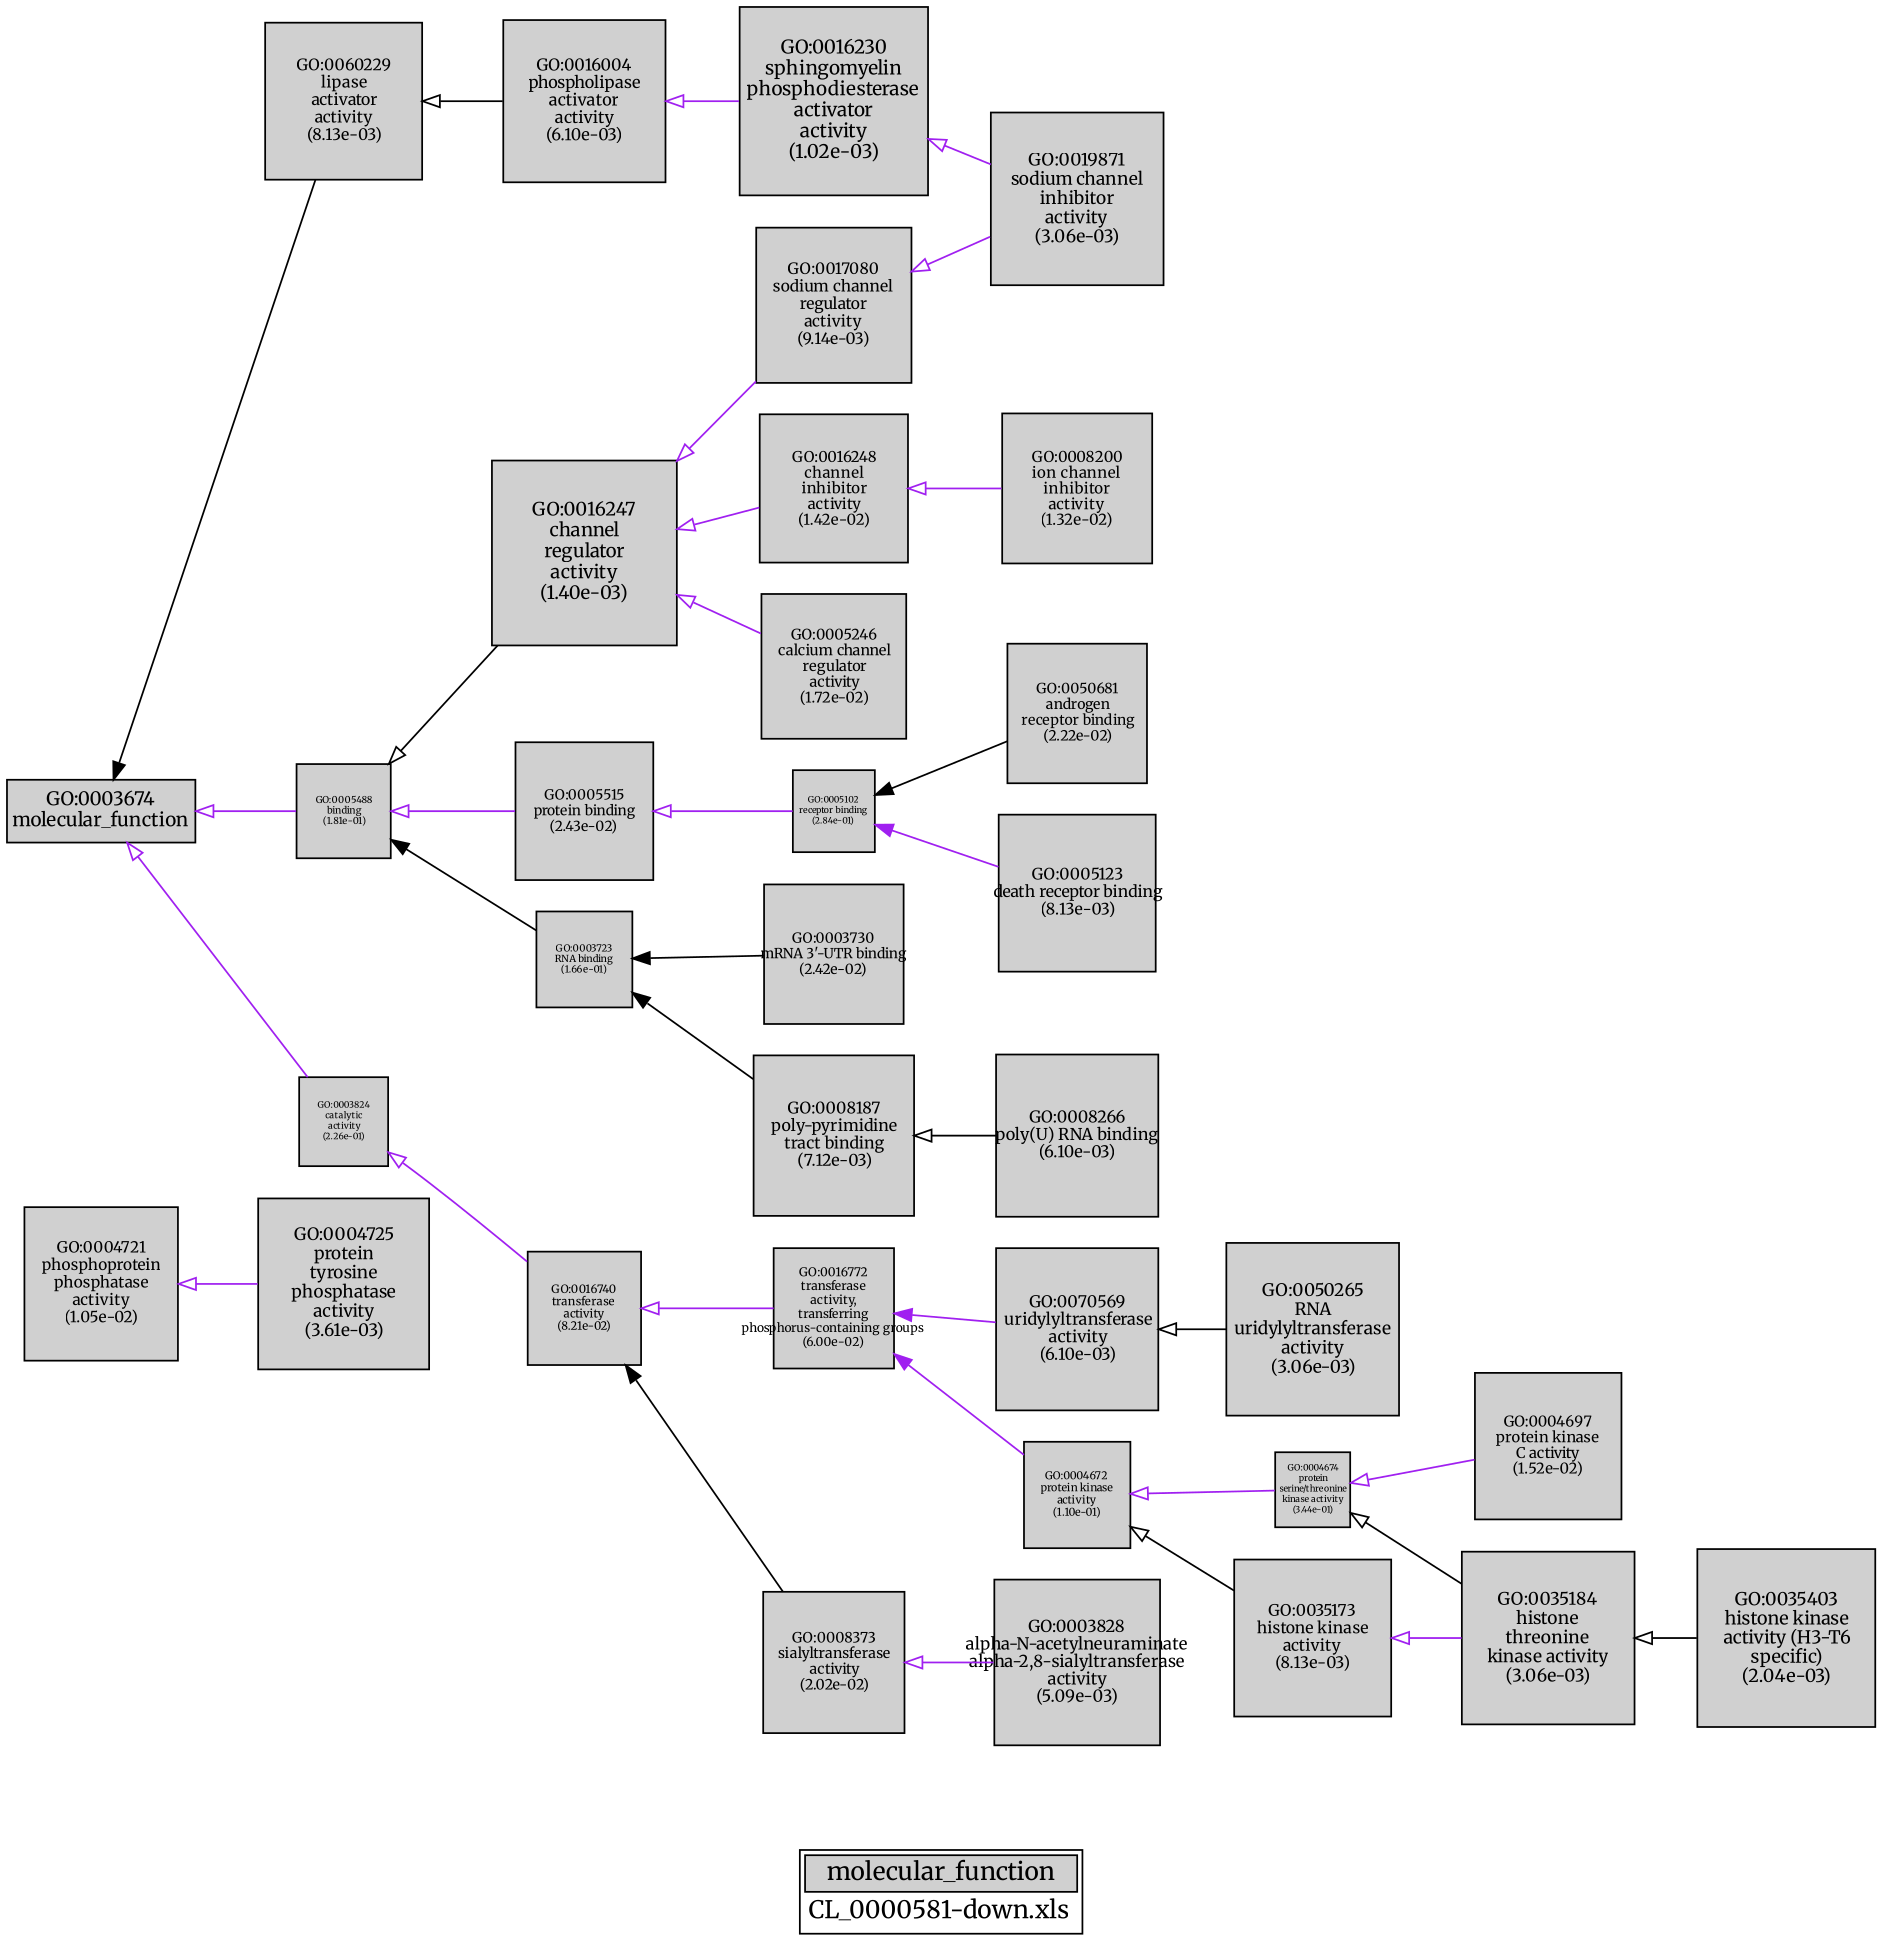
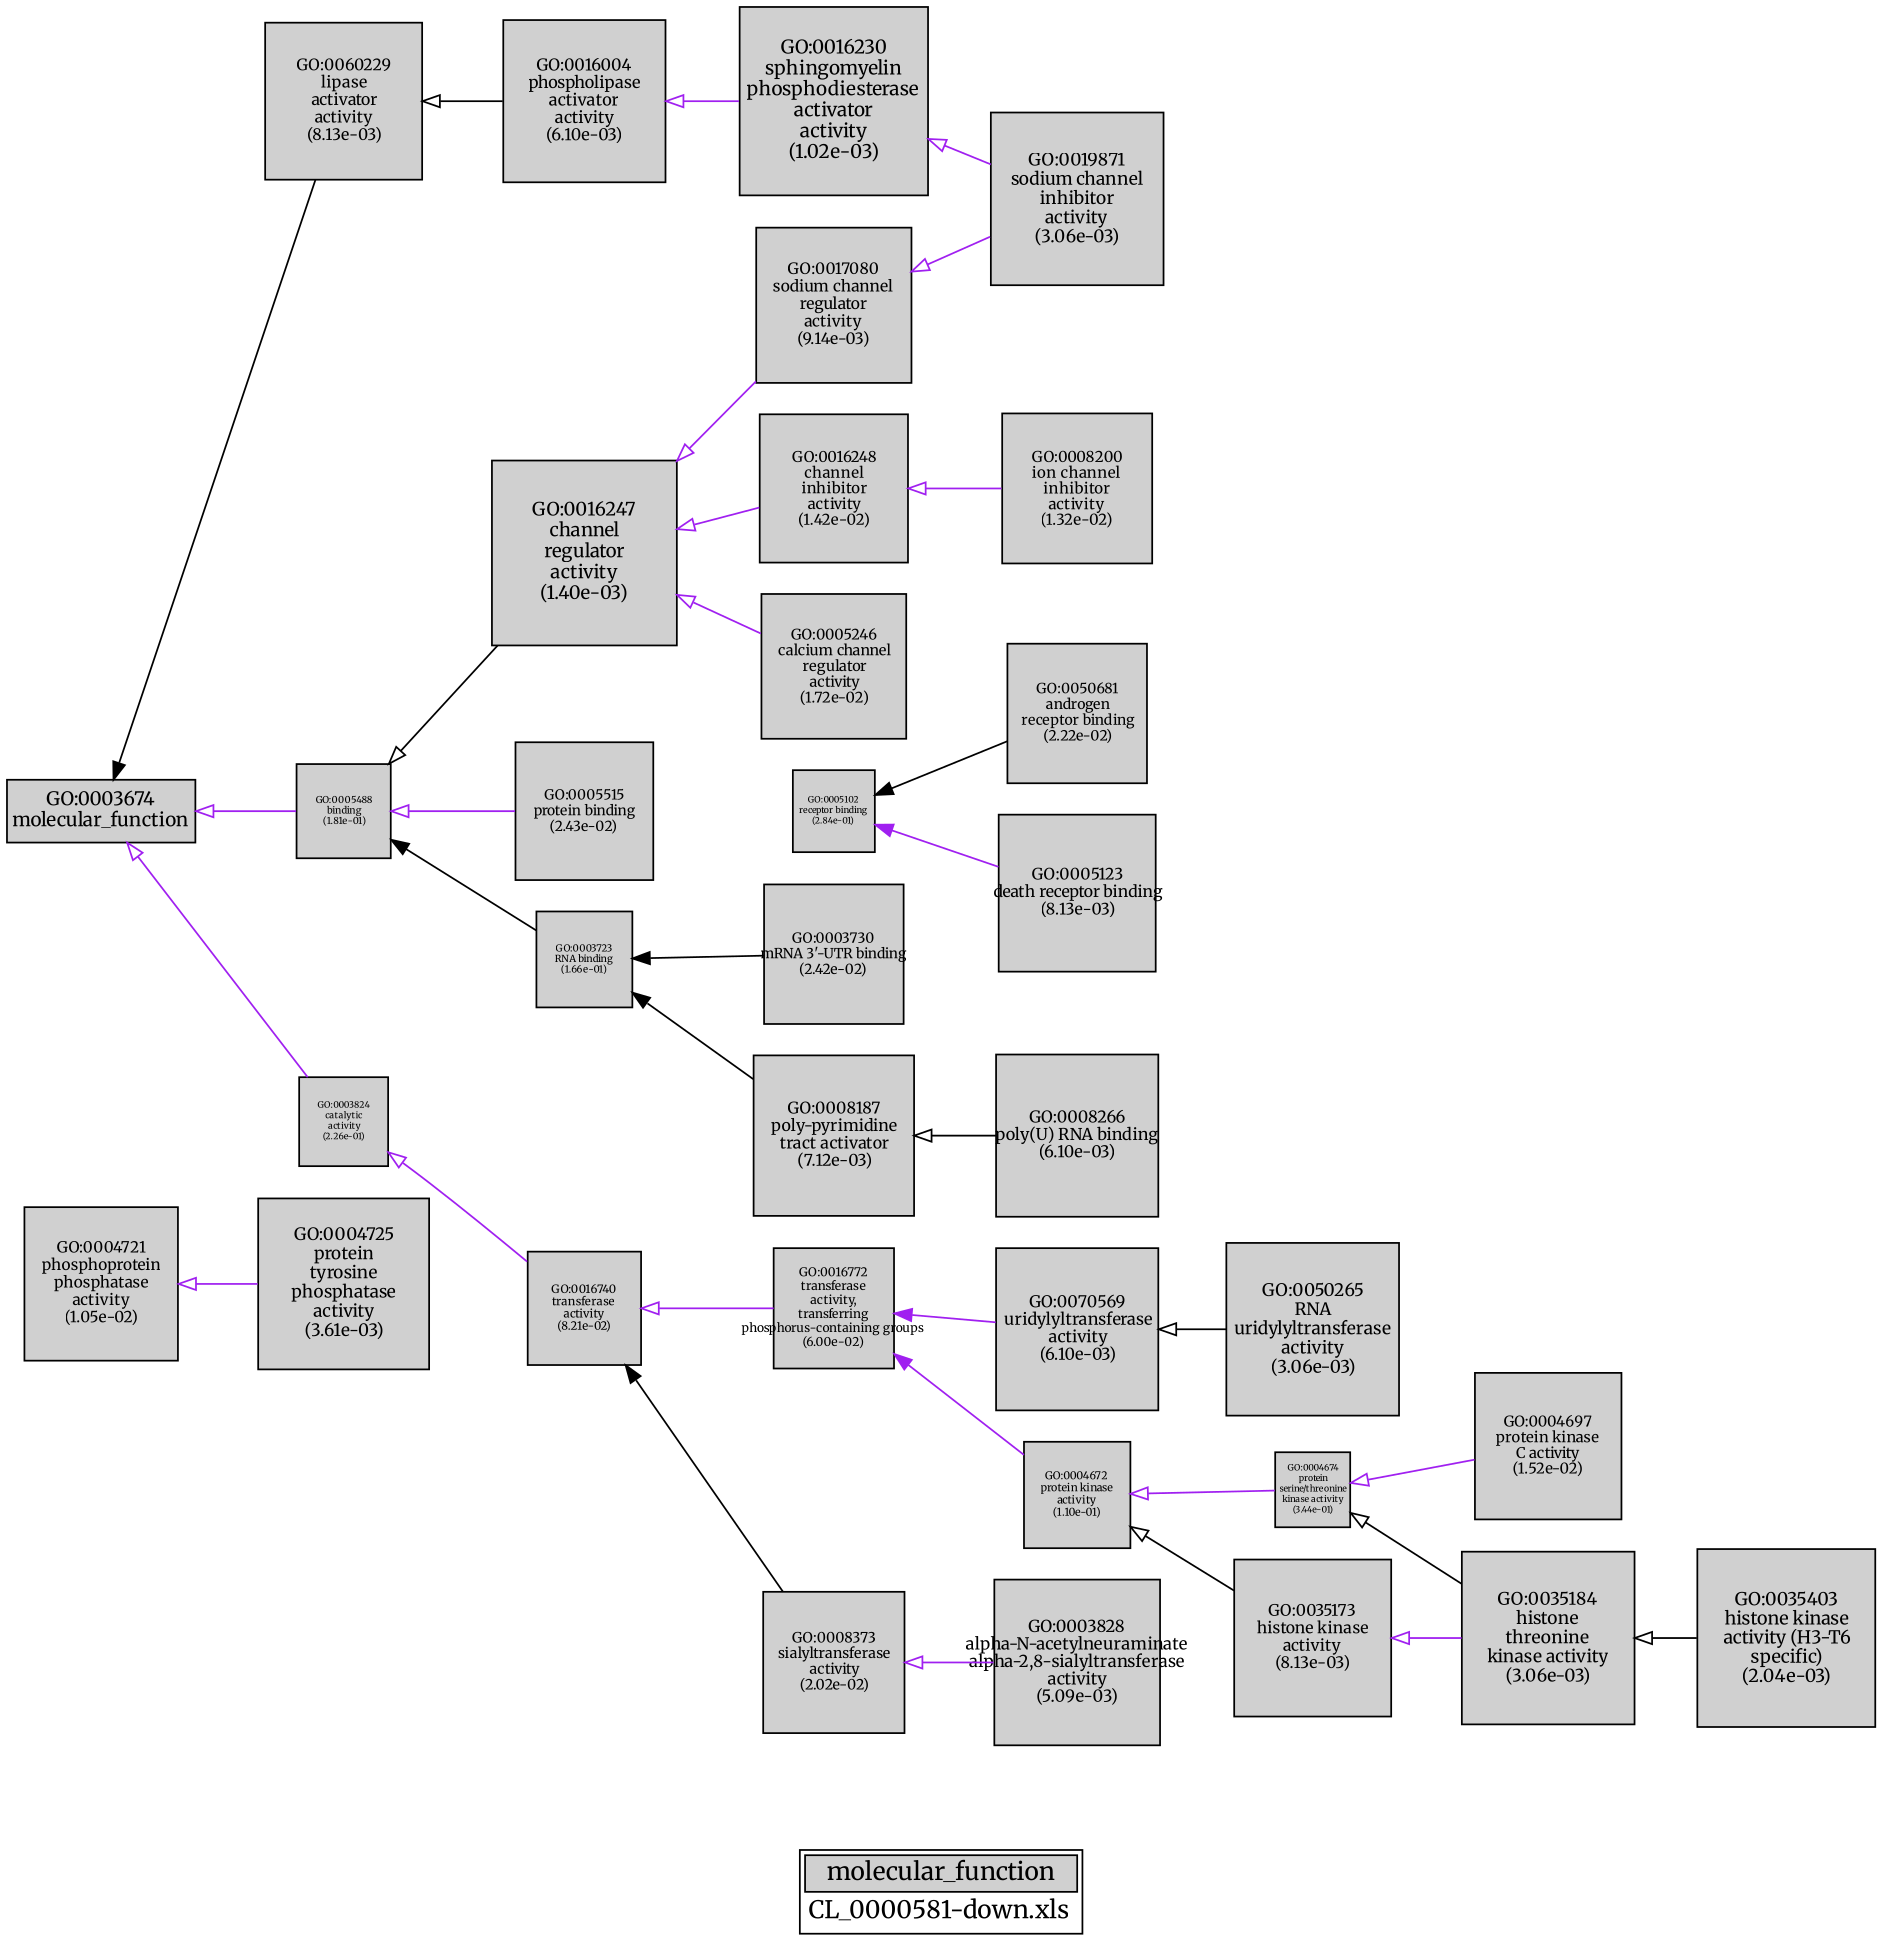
edge "GO:0005102" -> "GO:0005515": removed
node "GO:0008187": text "tract binding" -> "tract activator"
